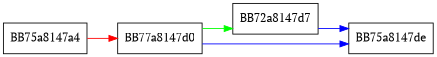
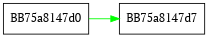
node "BB72a8147d7": label "BB72a8147d7" -> "BB75a8147d7"
node "BB75a8147a4": removed
node "BB77a8147d0": label "BB77a8147d0" -> "BB75a8147d0"
node "BB75a8147de": removed
